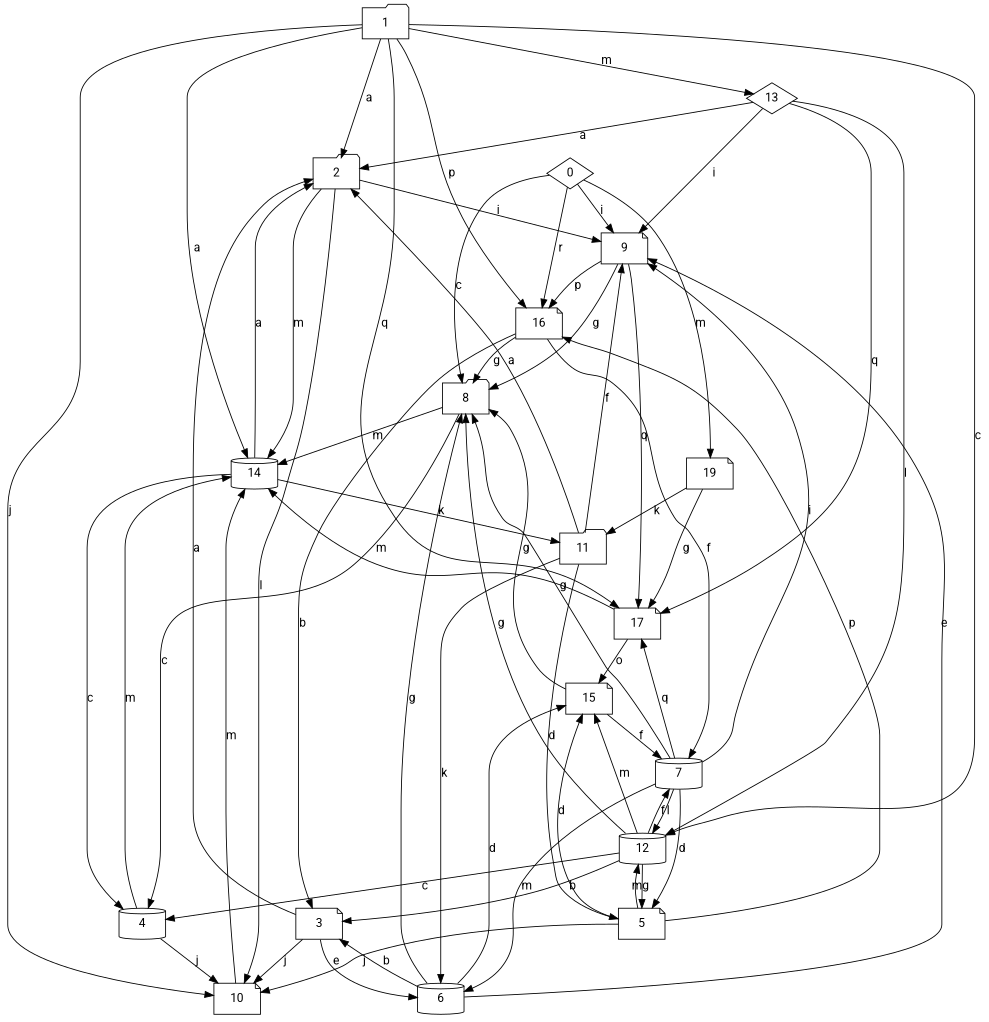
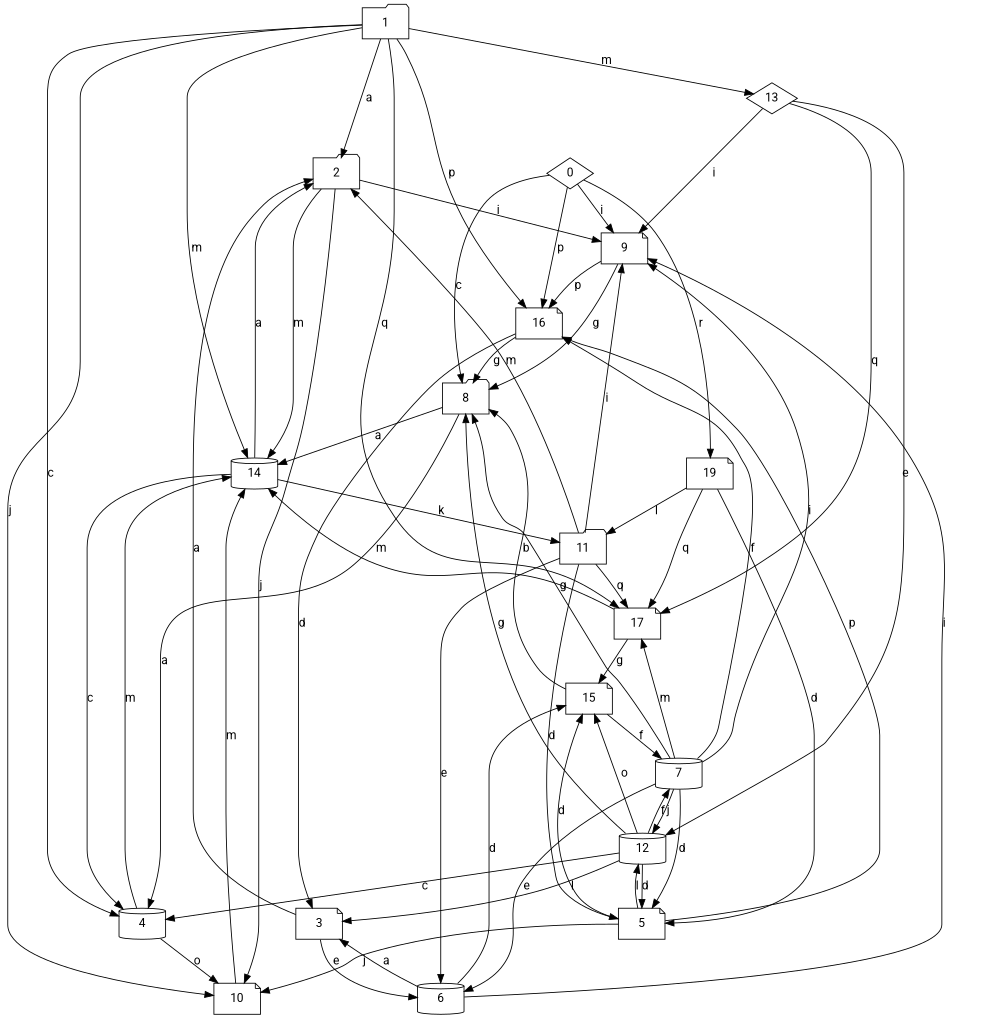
edge "13" -> "2": removed, label "a"
edge "1" -> "14": label "a" -> "m"
edge "0" -> "16": label "r" -> "p"
edge "1" -> "12": now "1" -> "4"
edge "0" -> "19": label "m" -> "r"
edge "11" -> "2": label "a" -> "m"
edge "11" -> "9": label "f" -> "i"
edge "8" -> "14": label "m" -> "a"
edge "9" -> "17": now "11" -> "17"
edge "13" -> "12": label "l" -> "e"
edge "19" -> "11": label "k" -> "l"
edge "16" -> "7": reversed
edge "15" -> "8": label "g" -> "b"
edge "19" -> "17": label "g" -> "q"
edge "2" -> "10": label "l" -> "j"
edge "16" -> "3": label "b" -> "d"
edge "6" -> "9": label "e" -> "i"
edge "8" -> "4": label "c" -> "a"
edge "17" -> "15": label "o" -> "g"
edge "7" -> "17": label "q" -> "m"
edge "6" -> "8": removed, label "g"
edge "19" -> "5": added, label "d"
edge "11" -> "6": label "k" -> "e"
edge "12" -> "15": label "m" -> "o"
edge "7" -> "12": label "l" -> "j"
edge "7" -> "6": label "m" -> "e"
edge "12" -> "3": label "b" -> "l"
edge "5" -> "12": label "m" -> "l"
edge "12" -> "5": label "g" -> "d"
edge "3" -> "10": removed, label "j"
edge "4" -> "10": label "j" -> "o"
edge "6" -> "3": label "b" -> "a"
